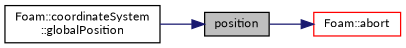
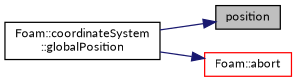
edge "position" -> "Foam::abort": now "Foam::coordinateSystem ::globalPosition" -> "Foam::abort"
